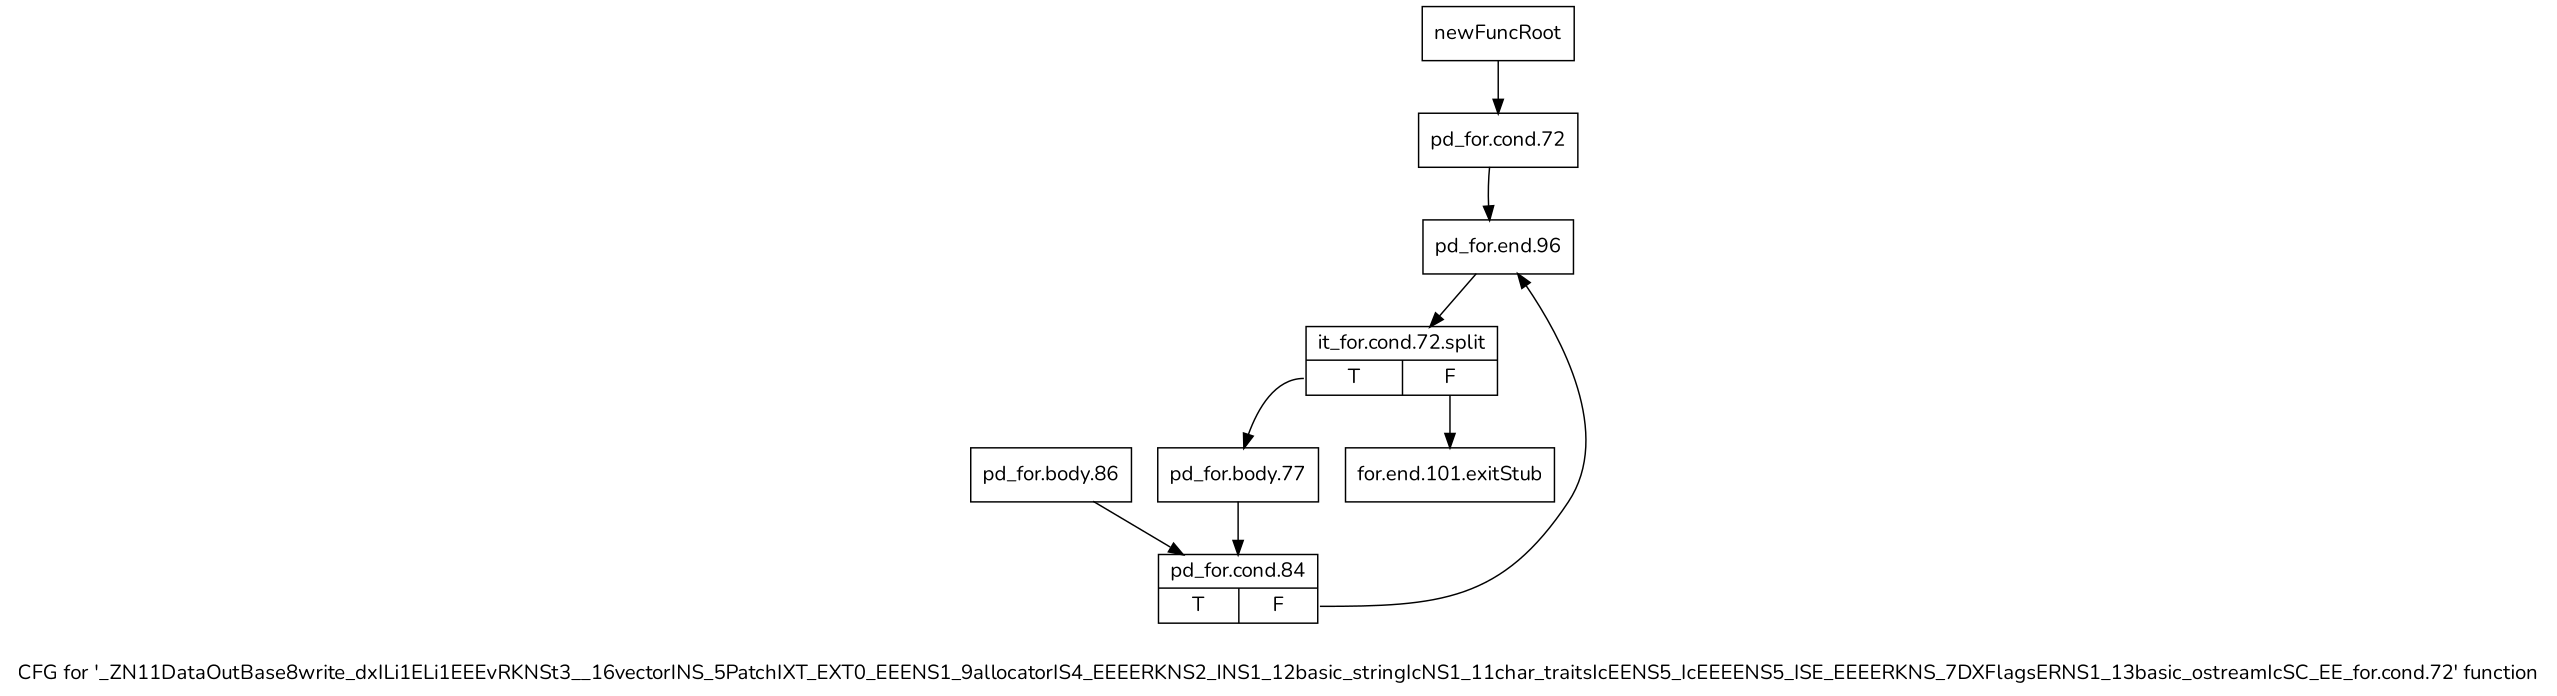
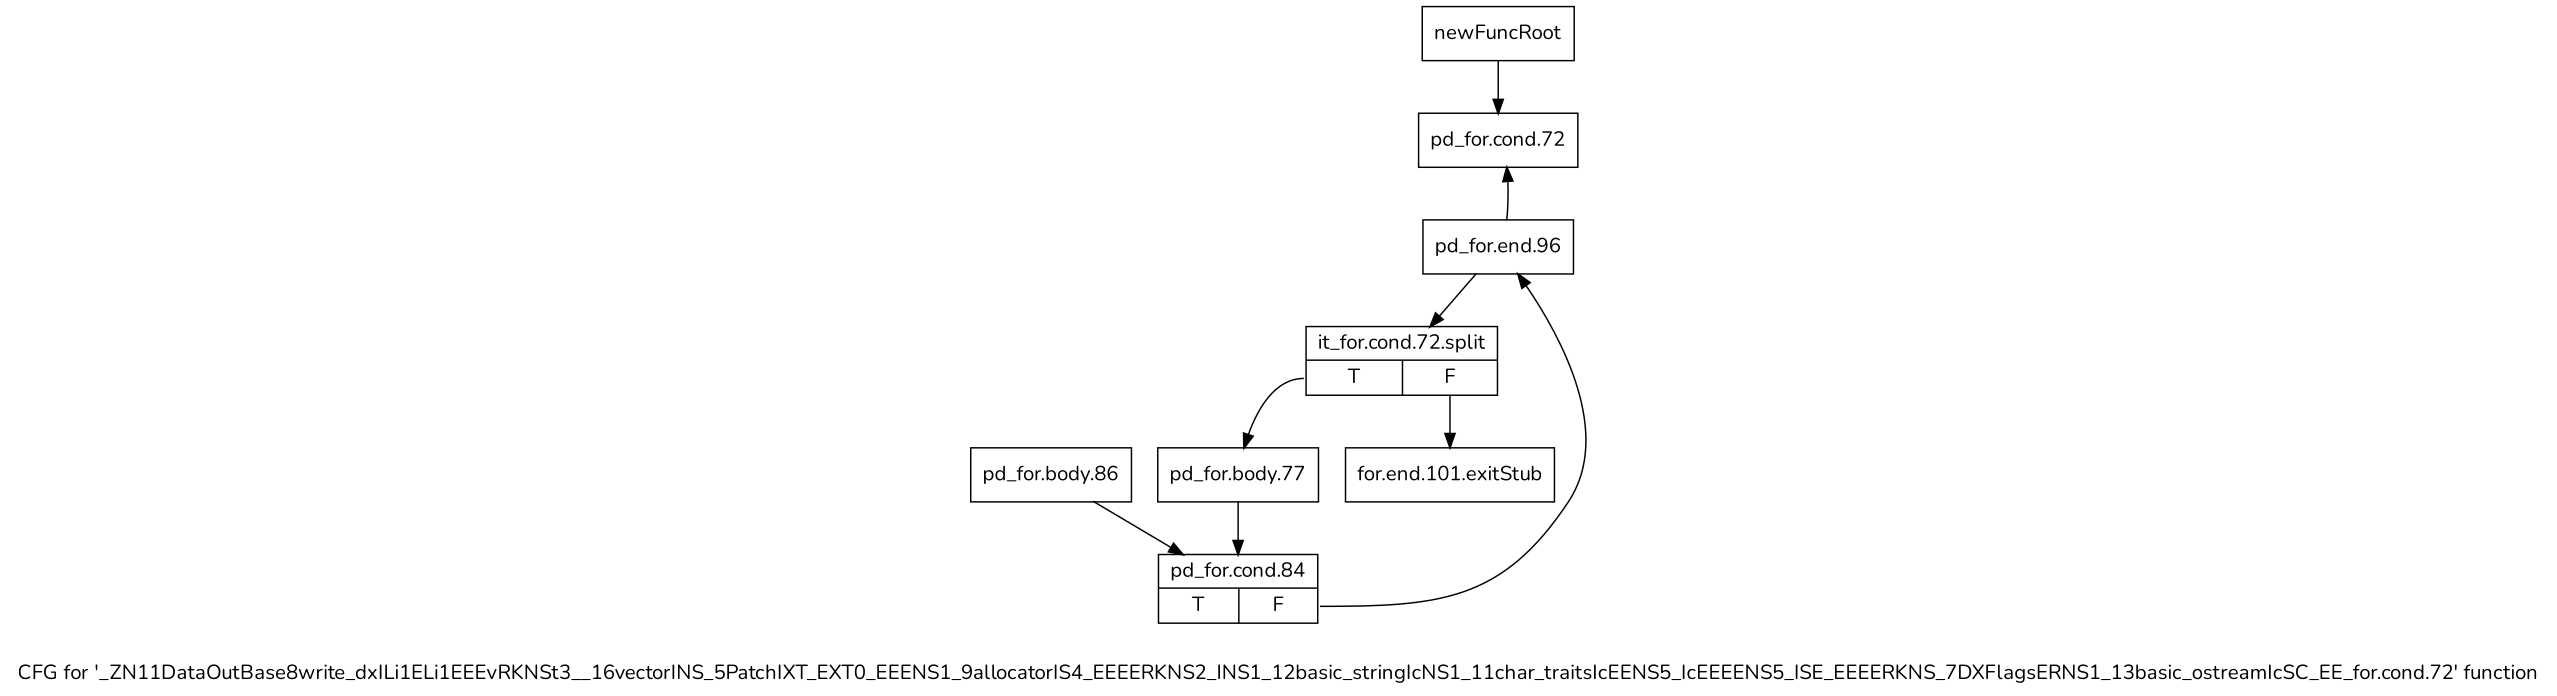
edge "pd_for.cond.72" -> "pd_for.end.96": reversed
